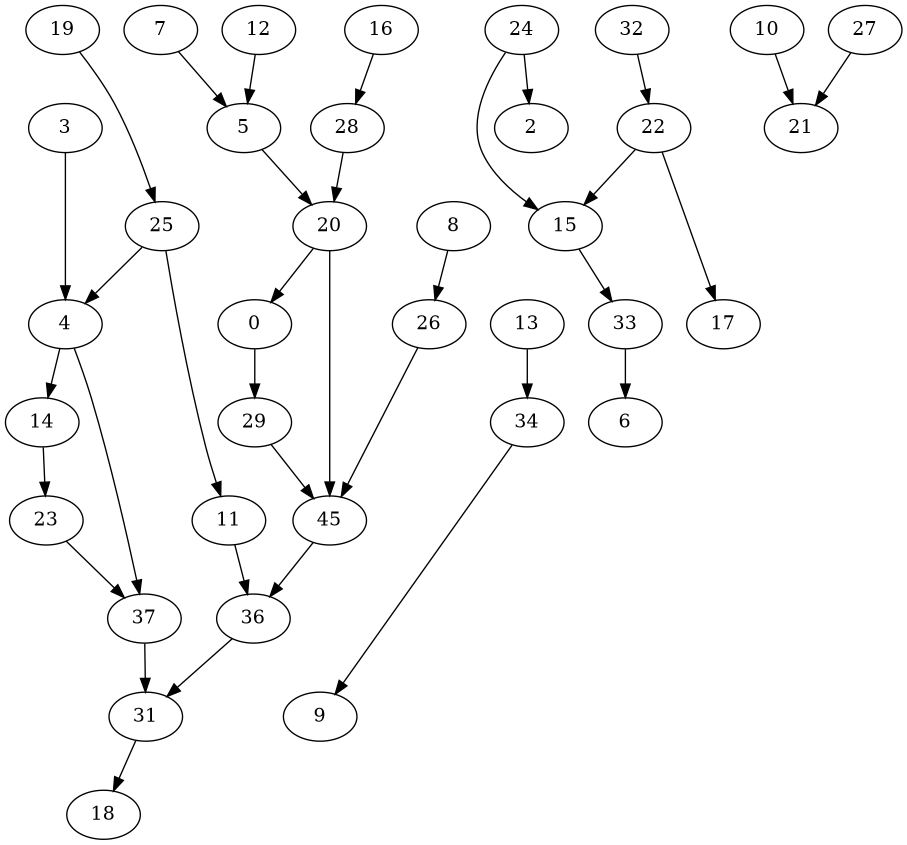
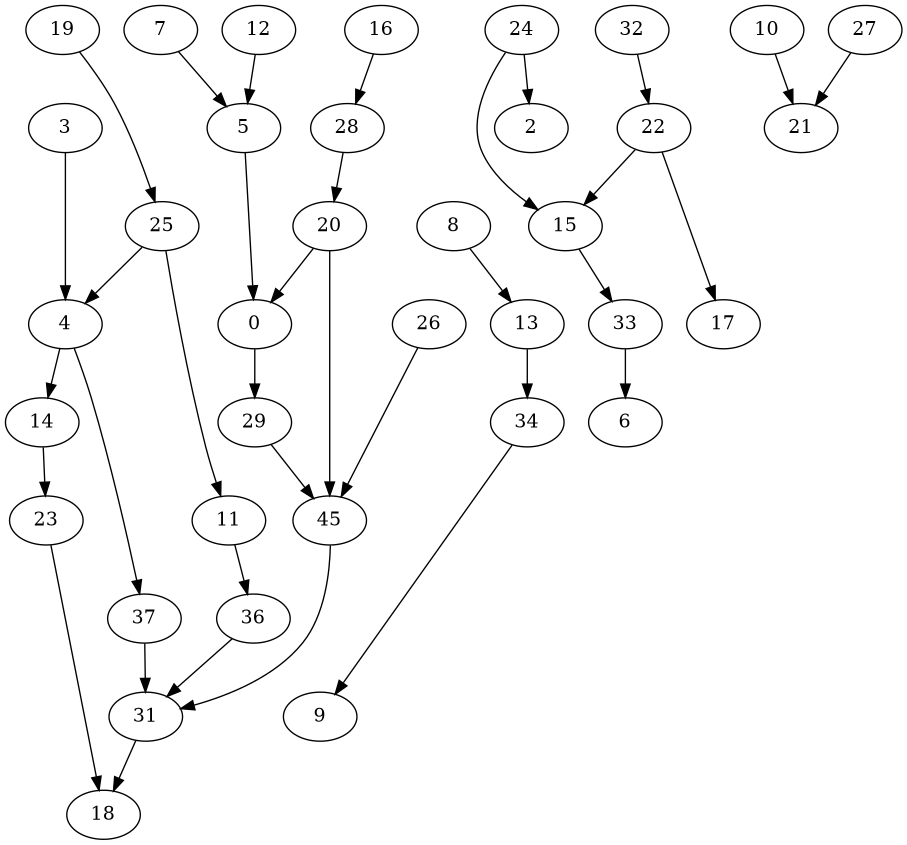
edge "5" -> "20": now "5" -> "0"
edge "8" -> "26": now "8" -> "13"
edge "45" -> "36": now "45" -> "31"
edge "23" -> "37": now "23" -> "18"
